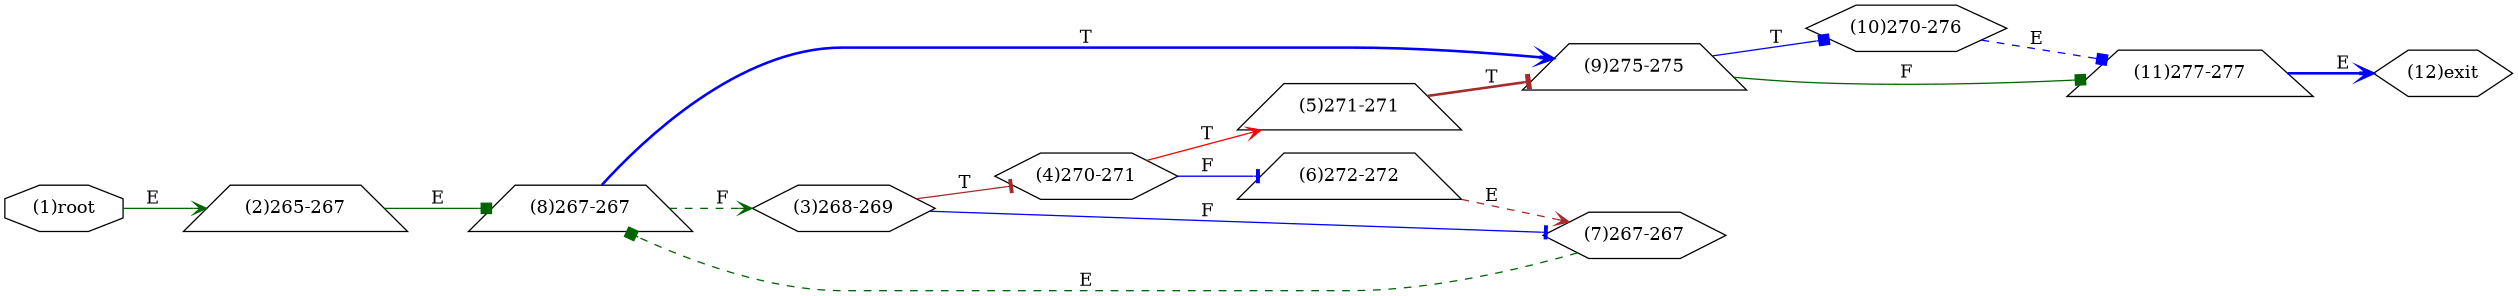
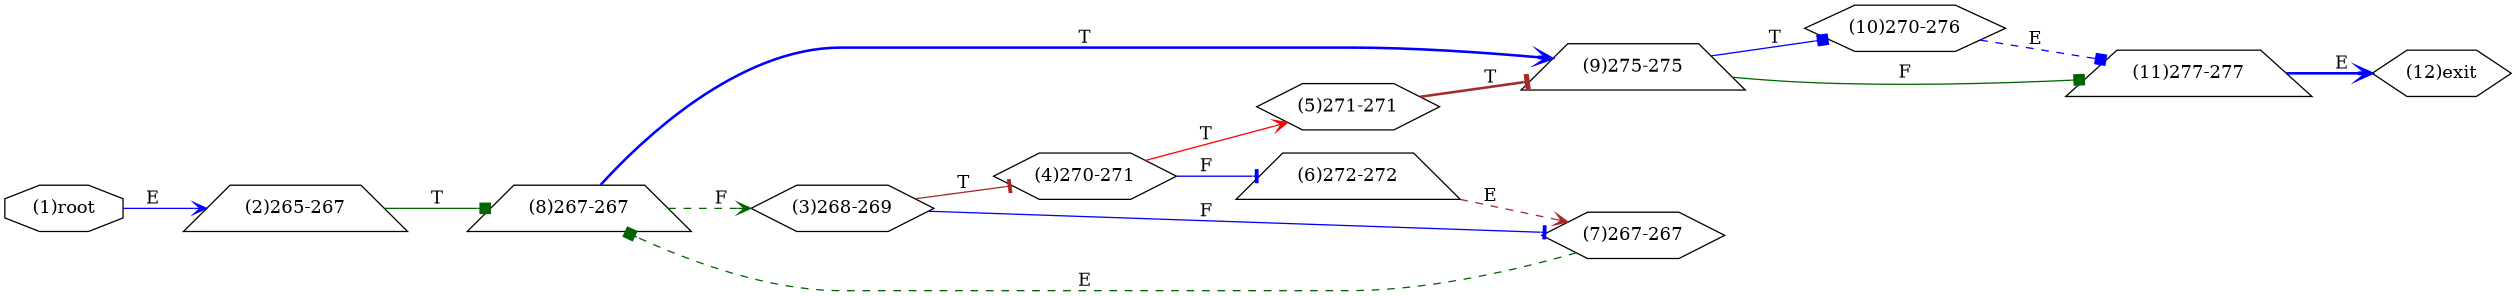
node "(5)271-271": shape trapezium -> hexagon
edge "(2)265-267" -> "(8)267-267": label "E" -> "T"
edge "(1)root" -> "(2)265-267": color darkgreen -> blue
